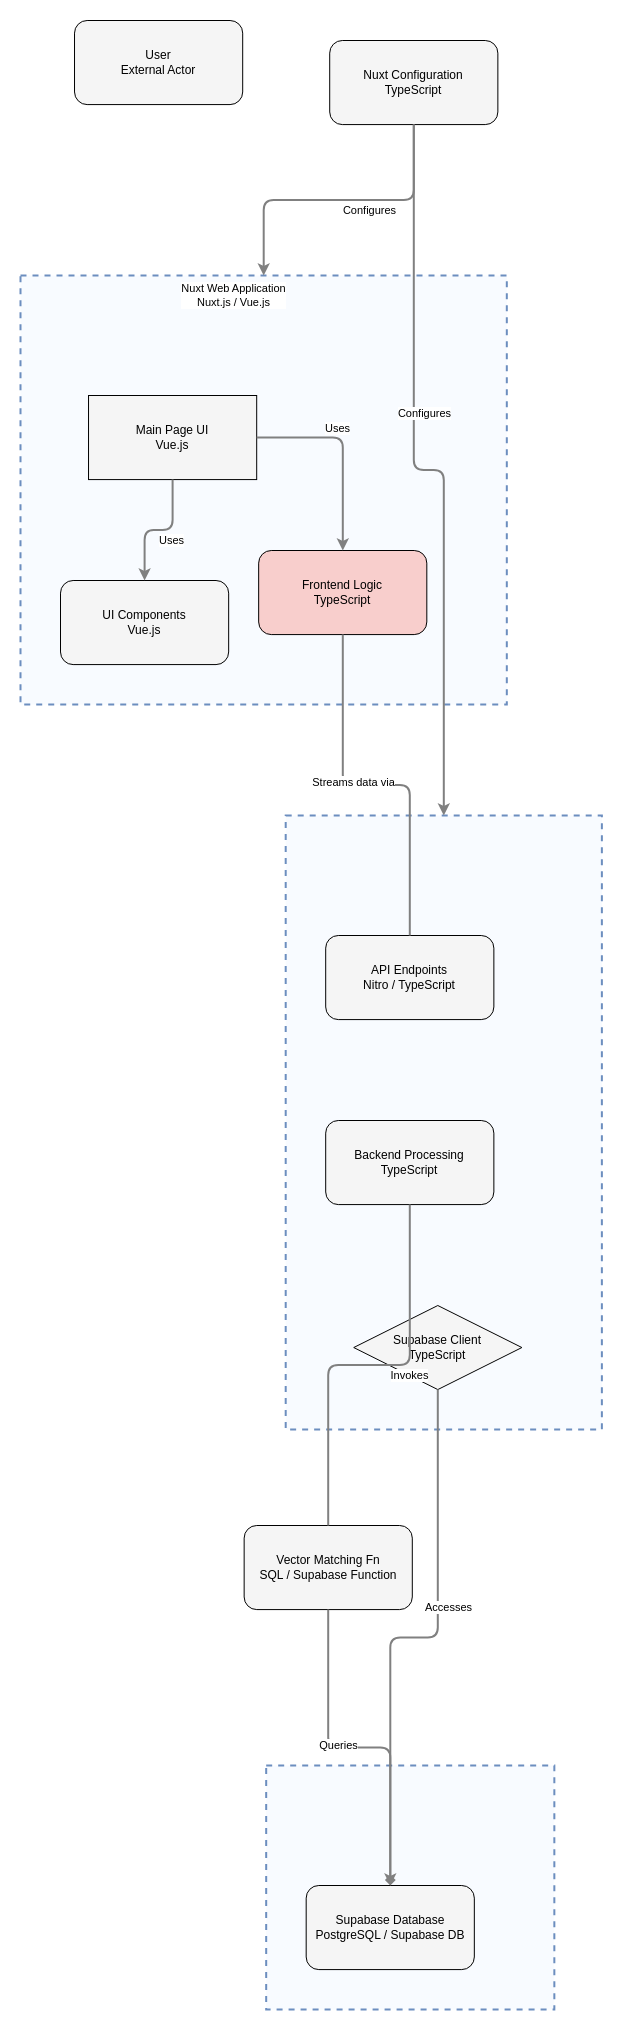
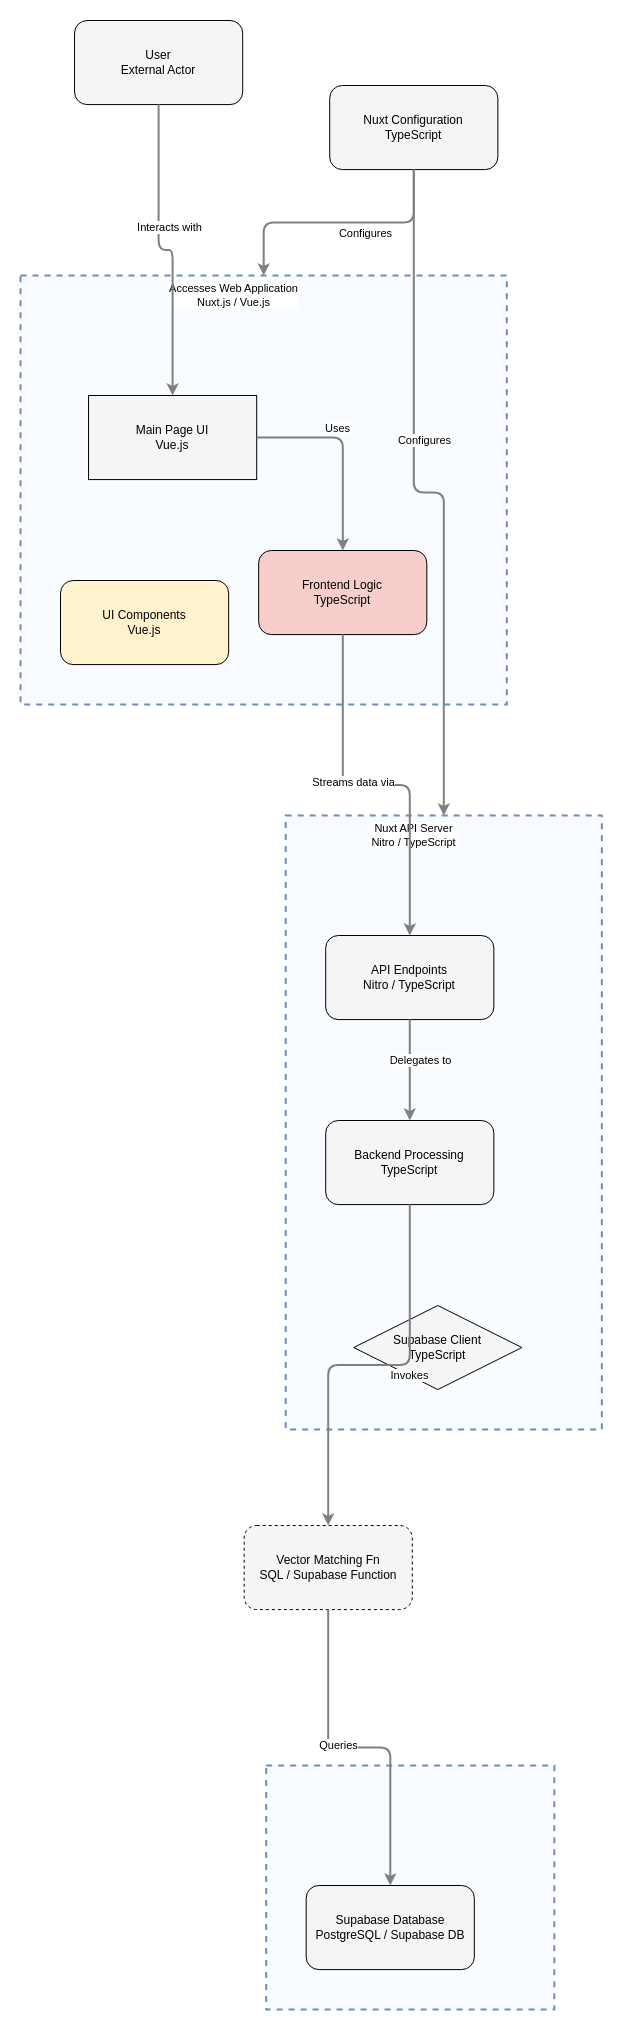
node "Nuxt Configuration TypeScript": moved (414, 83) -> (414, 128)
edge "User External Actor" -> "Main Page UI Vue.js": added, label "Interacts with"
node "Nuxt Web Application Nuxt.js / Vue.js": label "Nuxt Web Application Nuxt.js / Vue.js" -> "Accesses Web Application Nuxt.js / Vue.js"
edge "Main Page UI Vue.js" -> "UI Components Vue.js": removed, label "Uses"
node "UI Components Vue.js": fillcolor #f5f5f5 -> #fff2cc
node "Nuxt API Server Nitro / TypeScript": added
edge "Frontend Logic TypeScript" -- "API Endpoints Nitro / TypeScript": arrowhead none -> classic
edge "API Endpoints Nitro / TypeScript" -> "Backend Processing TypeScript": added, label "Delegates to"
edge "Backend Processing TypeScript" -- "Vector Matching Fn SQL / Supabase Function": arrowhead none -> classic
node "Vector Matching Fn SQL / Supabase Function": style solid -> dashed
edge "Supabase Client TypeScript" -> "Supabase Database PostgreSQL / Supabase DB": removed, label "Accesses"
edge "Vector Matching Fn SQL / Supabase Function" -> "Supabase Database PostgreSQL / Supabase DB": arrowhead diamond -> classic
